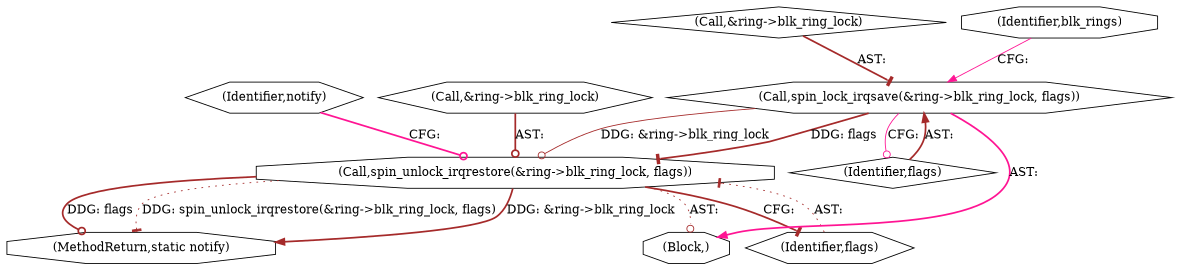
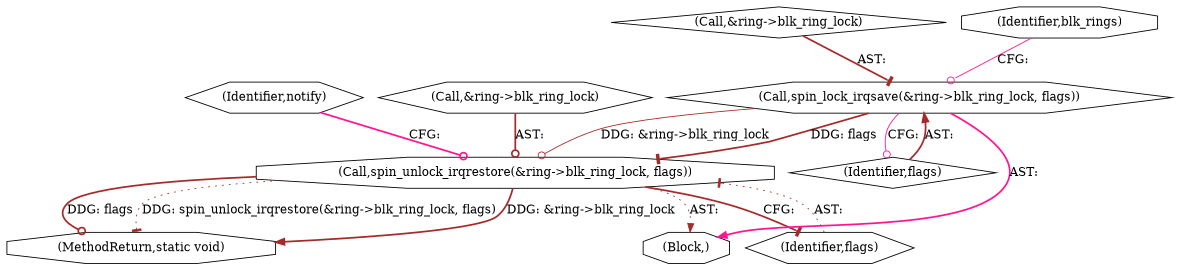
edge "(Identifier,blk_rings)" -> "(Call,spin_lock_irqsave(&ring->blk_ring_lock, flags))": arrowhead normal -> odot
edge "(Call,spin_unlock_irqrestore(&ring->blk_ring_lock, flags))" -> "(Block,)": arrowhead odot -> normal
node "(MethodReturn,static notify)": label "(MethodReturn,static notify)" -> "(MethodReturn,static void)"
